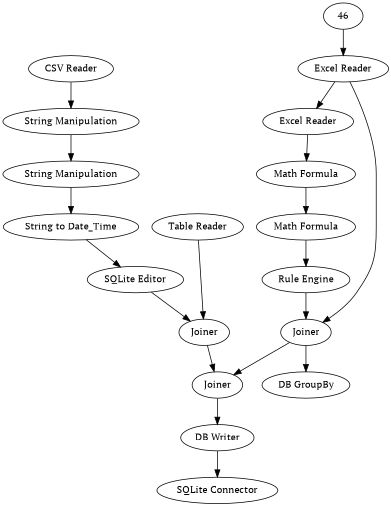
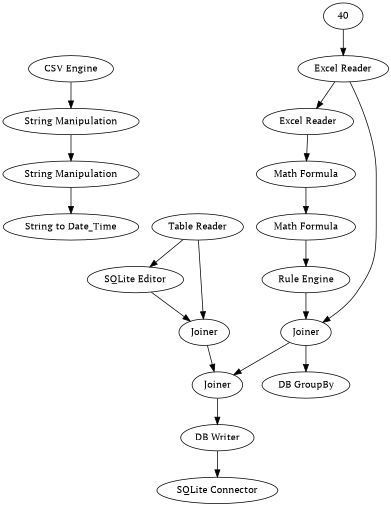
node "46": label "46" -> "40"
node "CSV Reader": label "CSV Reader" -> "CSV Engine"
edge "String to Date_Time" -> "SQLite Editor": now "Table Reader" -> "SQLite Editor"
